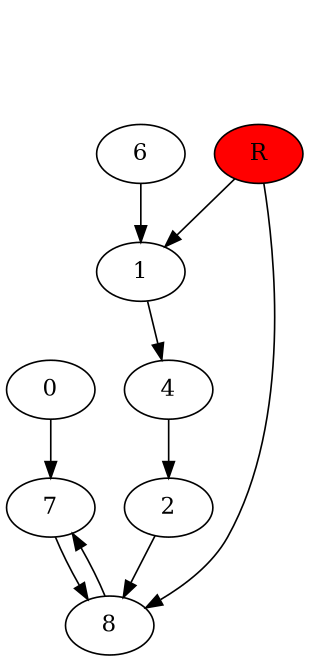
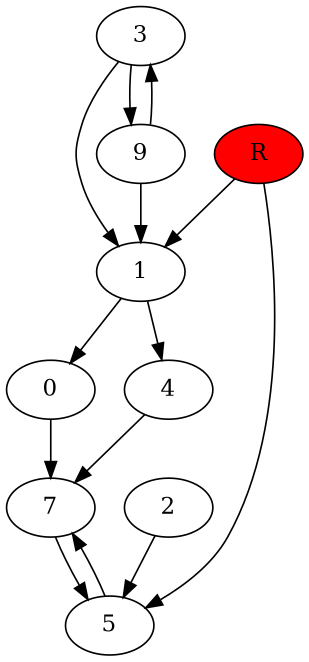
node "3": added
node "6": label "6" -> "9"
edge "1" -> "0": added
edge "4" -> "2": now "4" -> "7"
node "8": label "8" -> "5"
